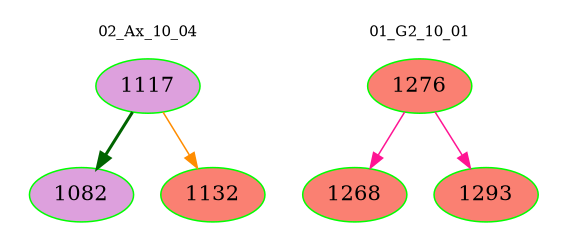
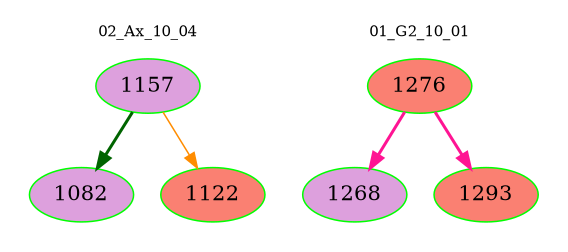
node "1117": label "1117" -> "1157"
edge "1276" -> "1268": style solid -> bold
edge "1276" -> "1293": style solid -> bold
node "1132": label "1132" -> "1122"
node "1268": fillcolor salmon -> plum
